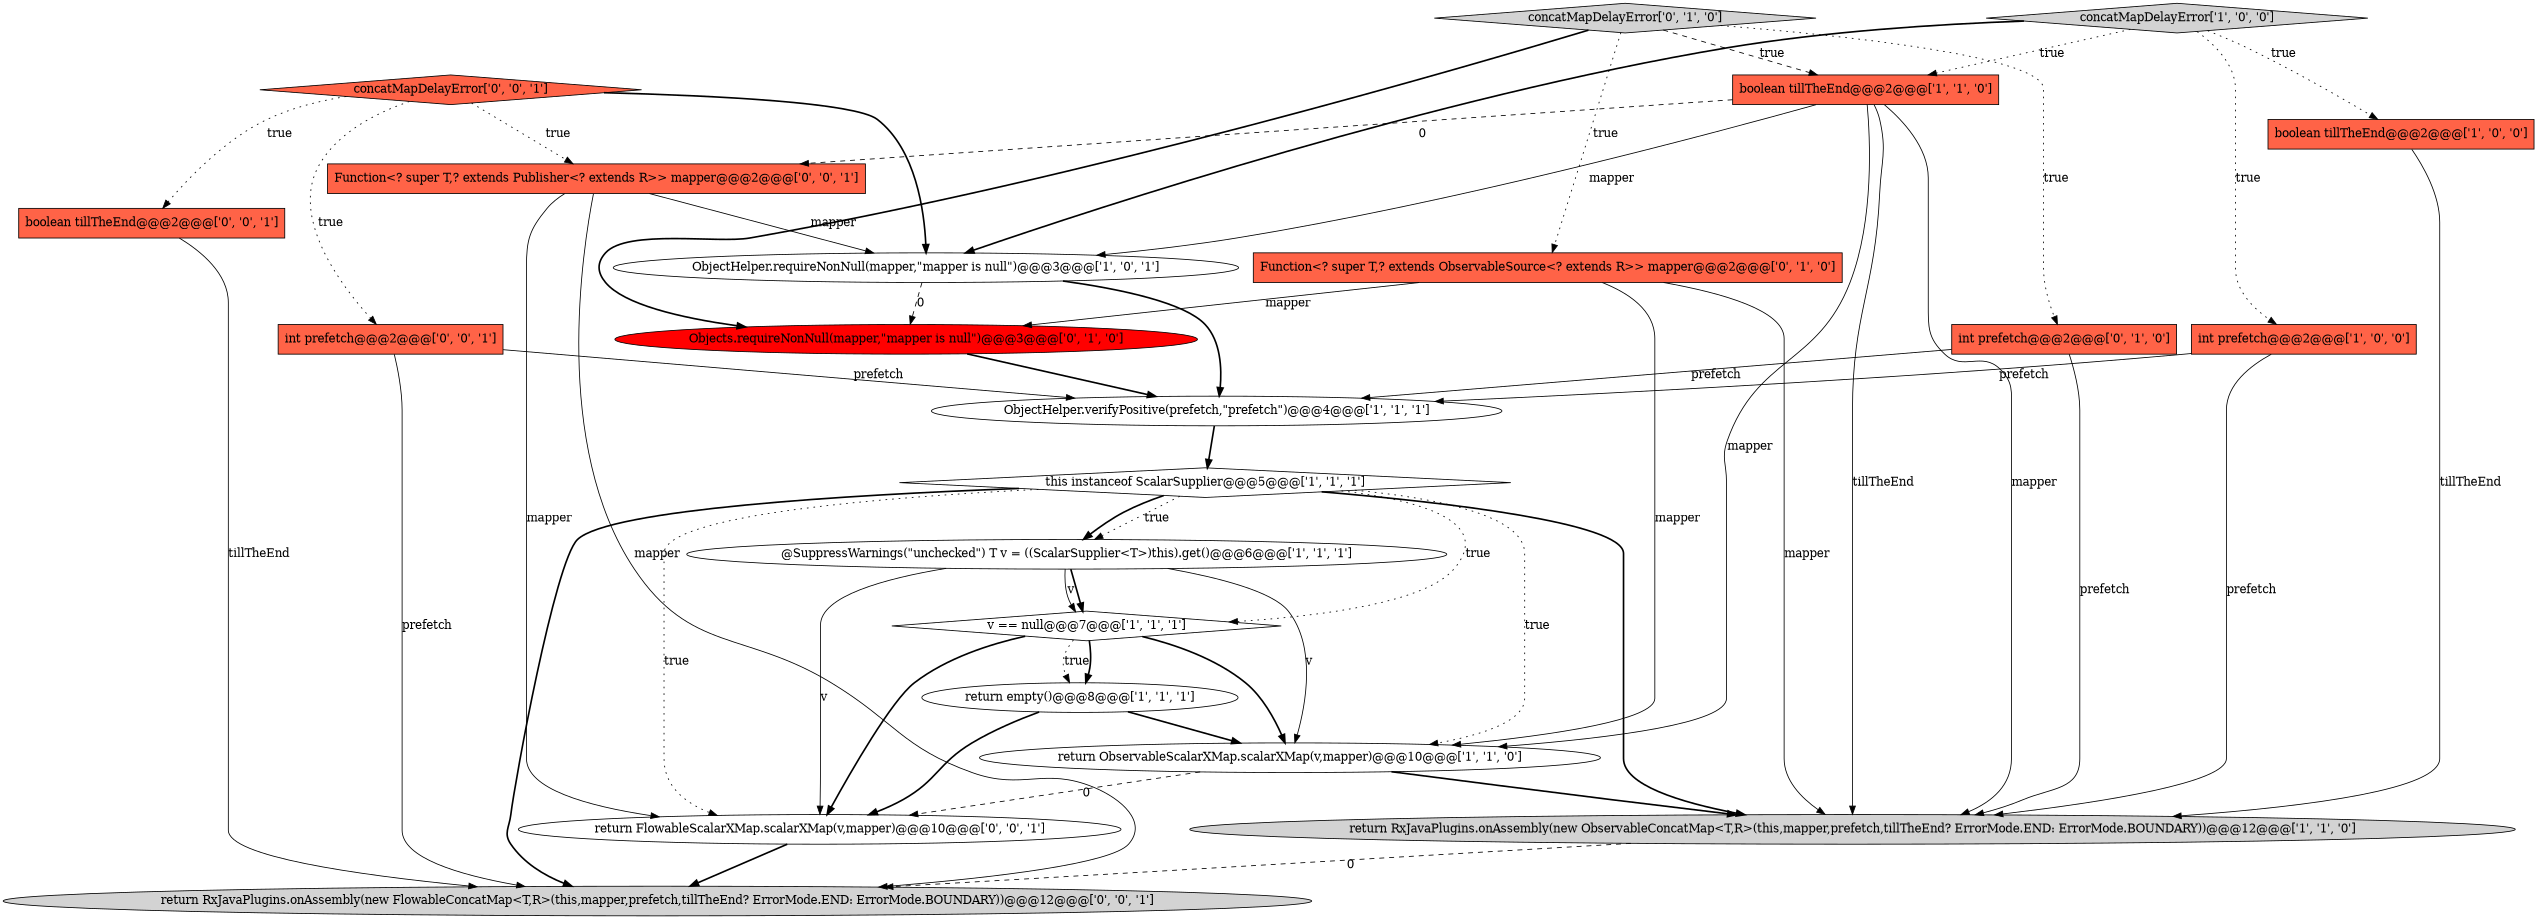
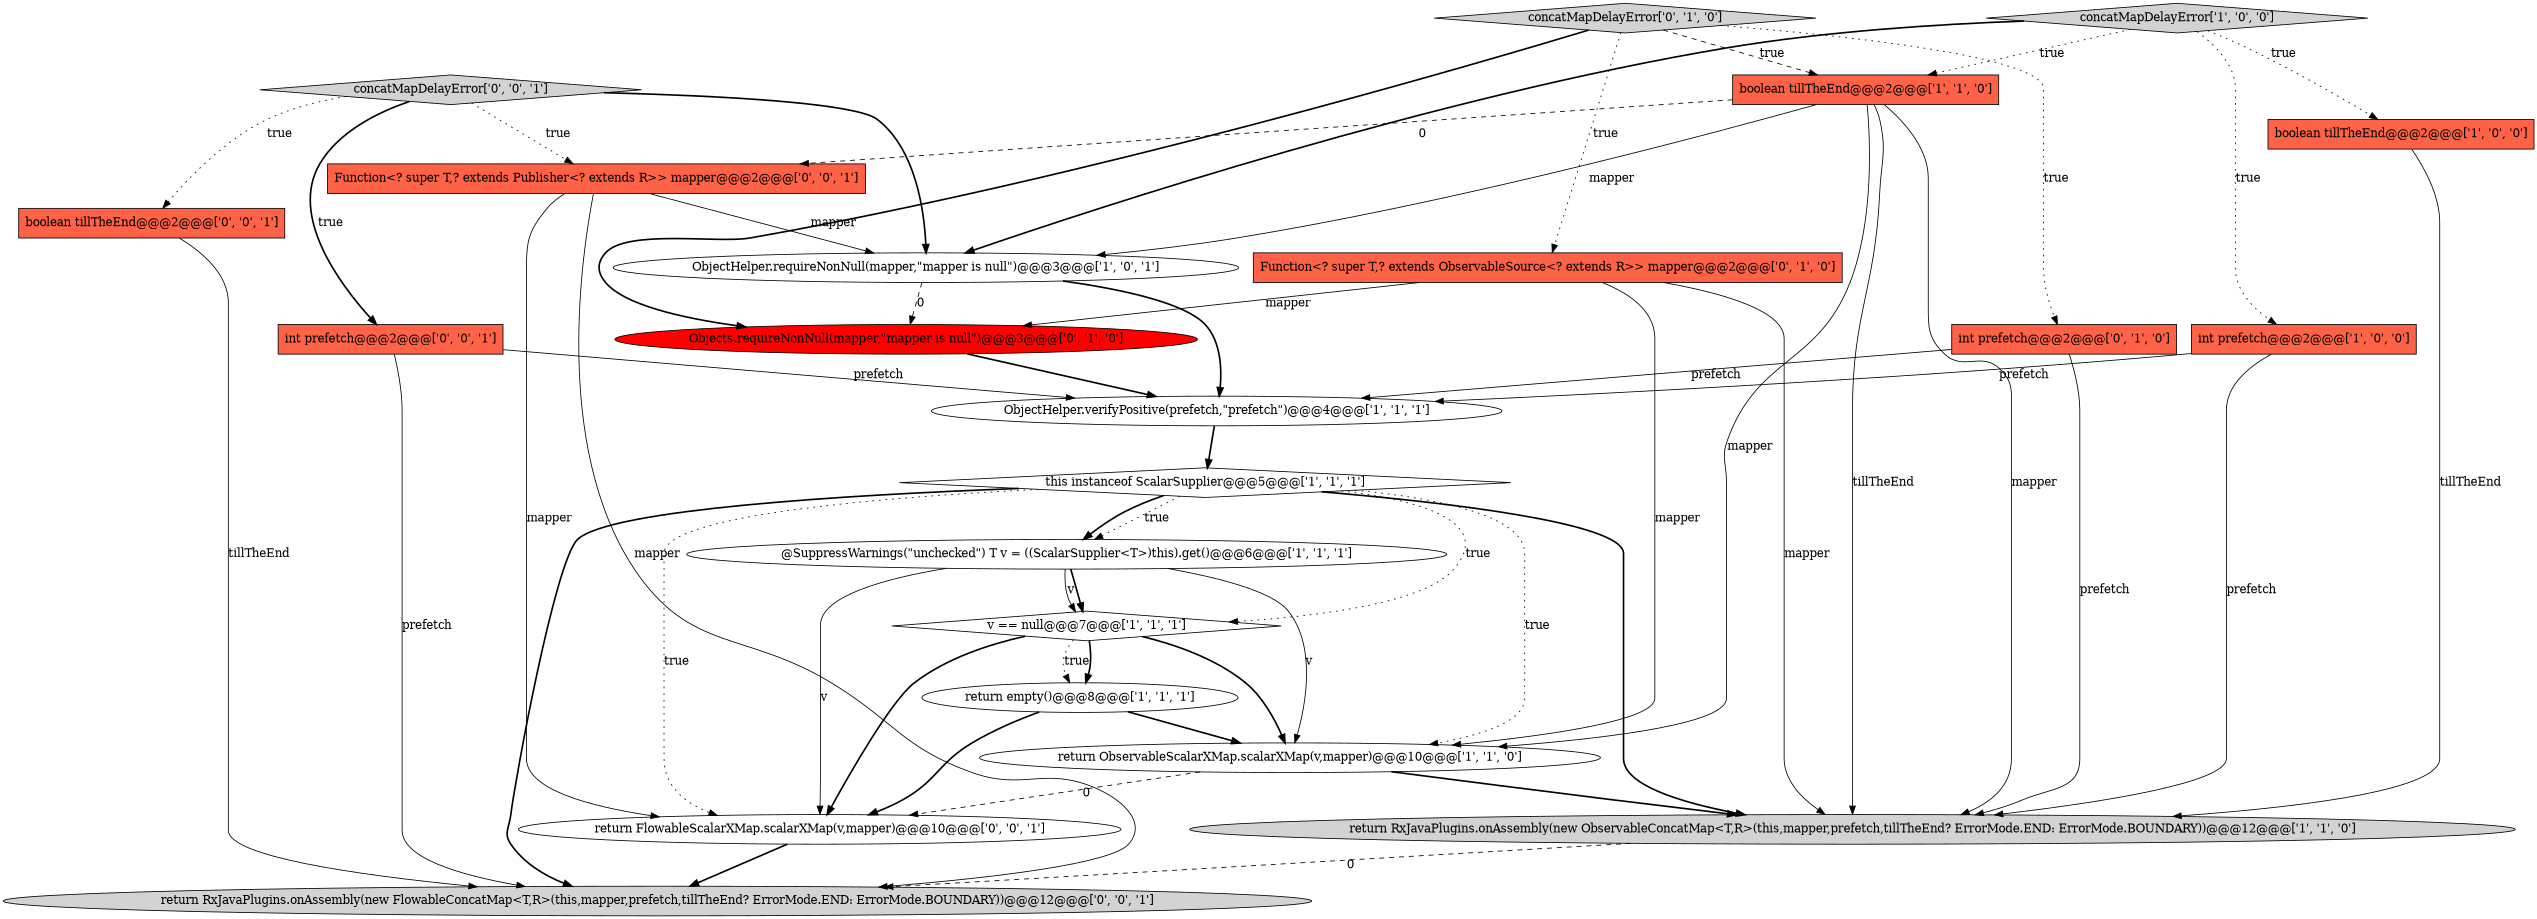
node "concatMapDelayError['0', '0', '1']": fillcolor tomato -> lightgray
edge "concatMapDelayError['0', '0', '1']" -> "int prefetch@@@2@@@['0', '0', '1']": style dotted -> bold
